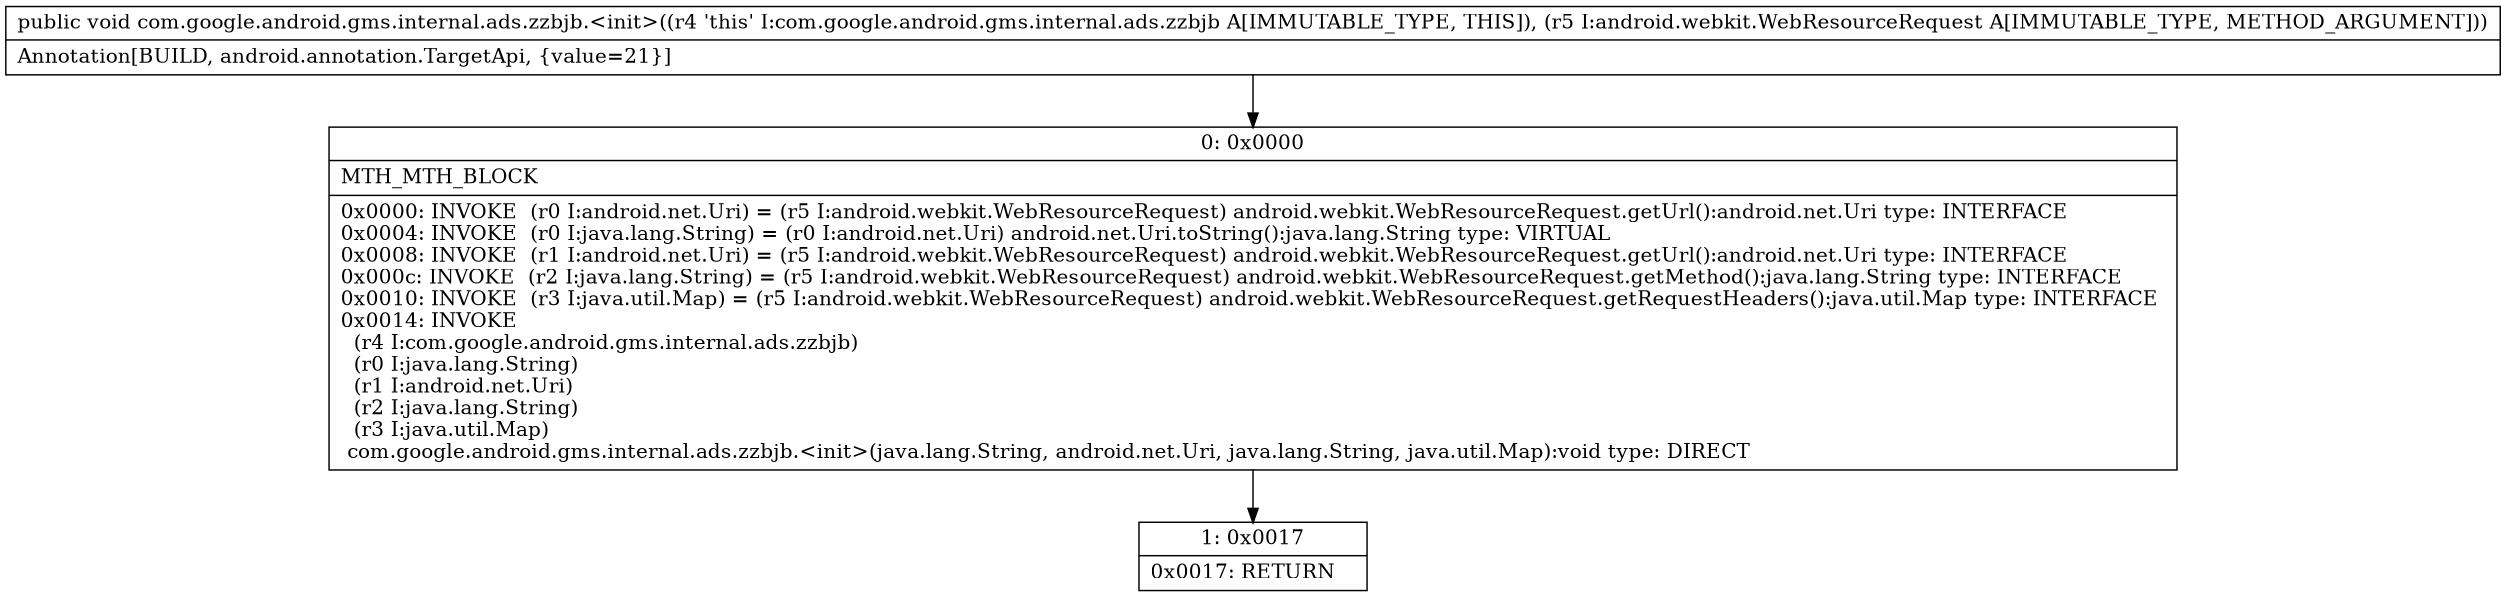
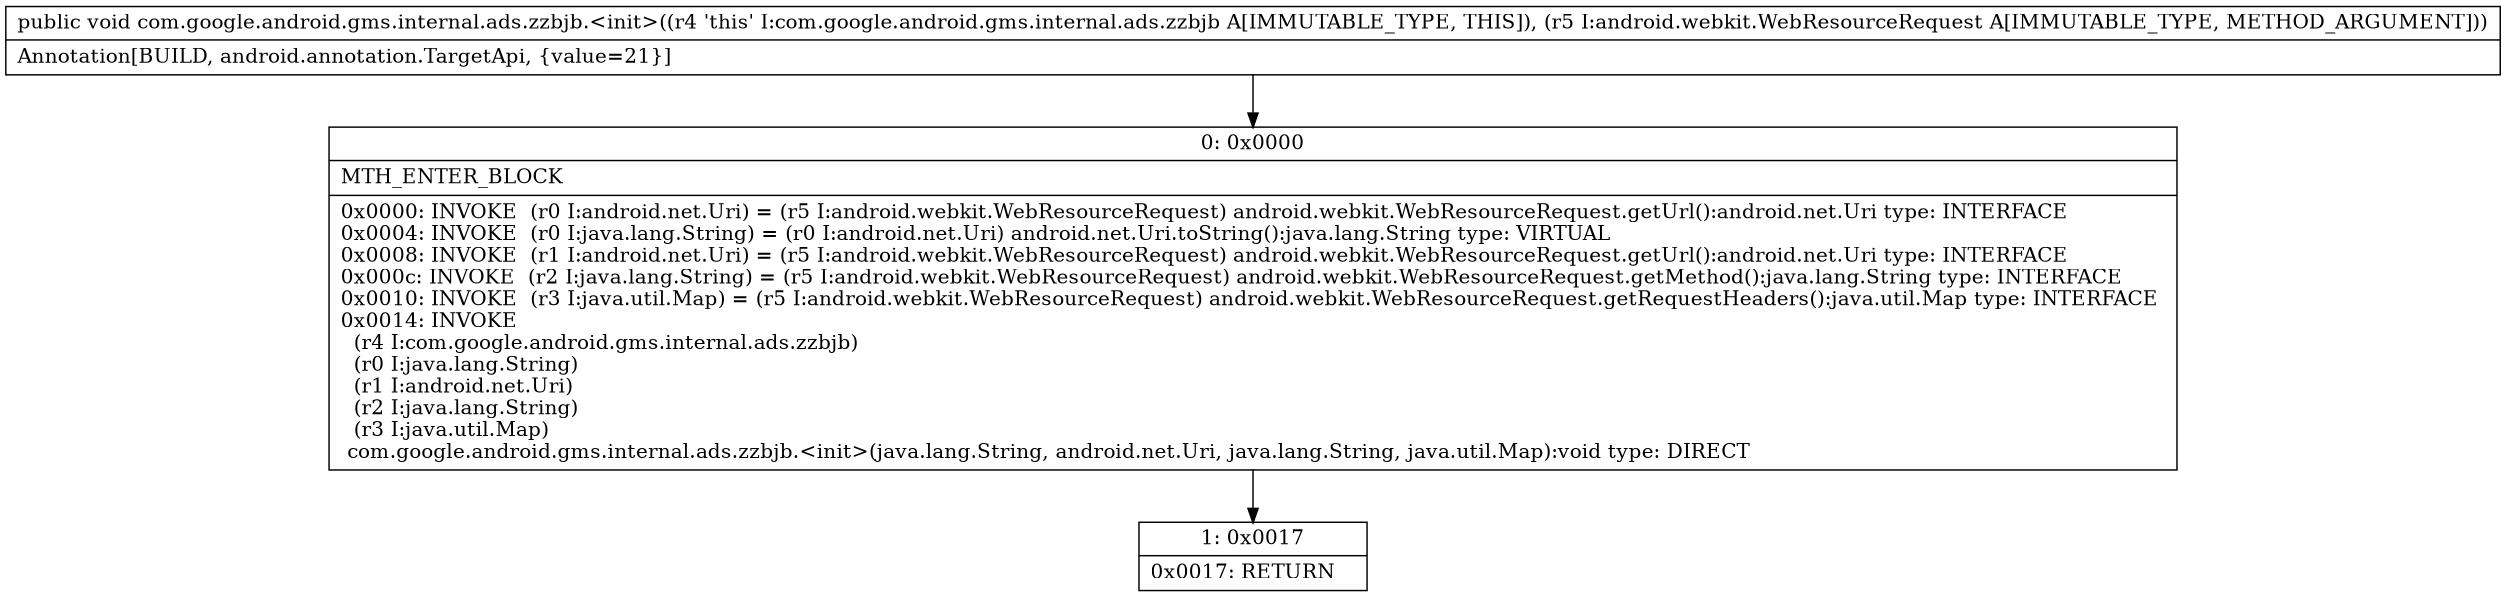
node "0: 0x0000": text "MTH_MTH_BLOCK" -> "MTH_ENTER_BLOCK"
